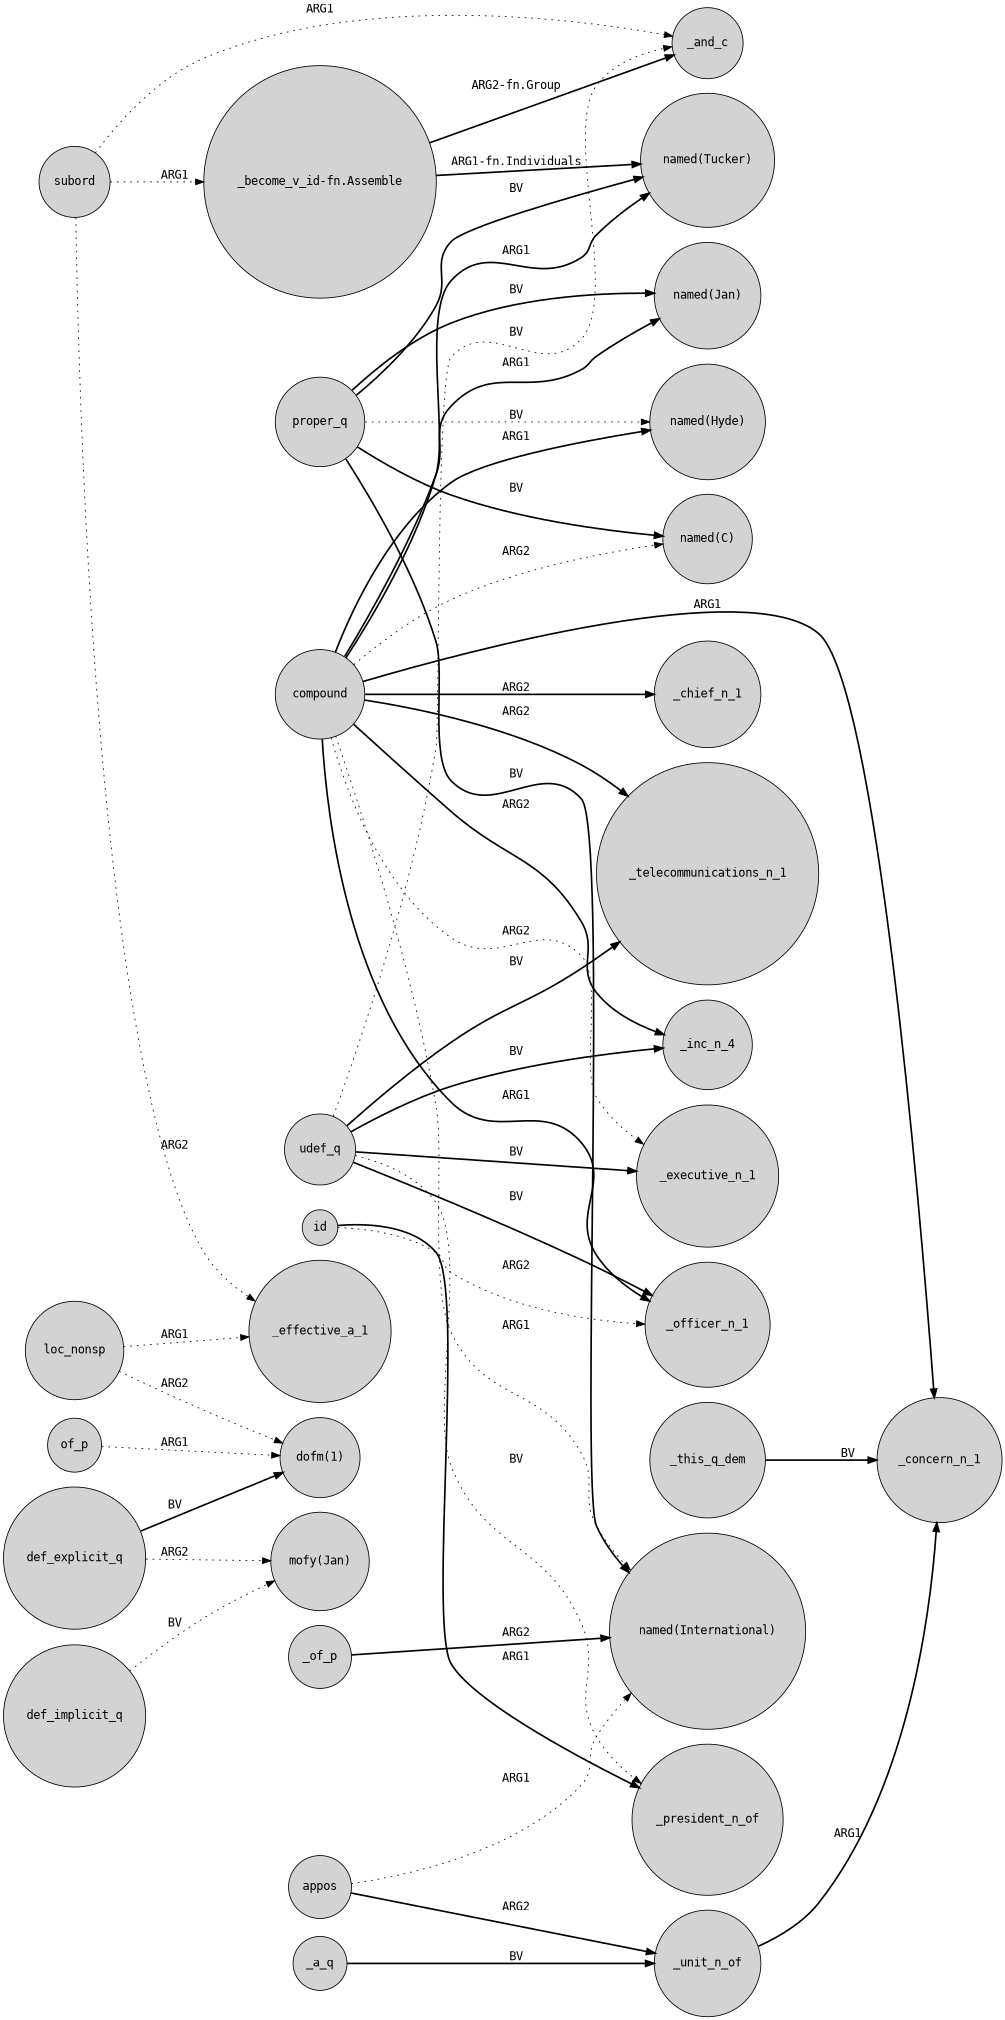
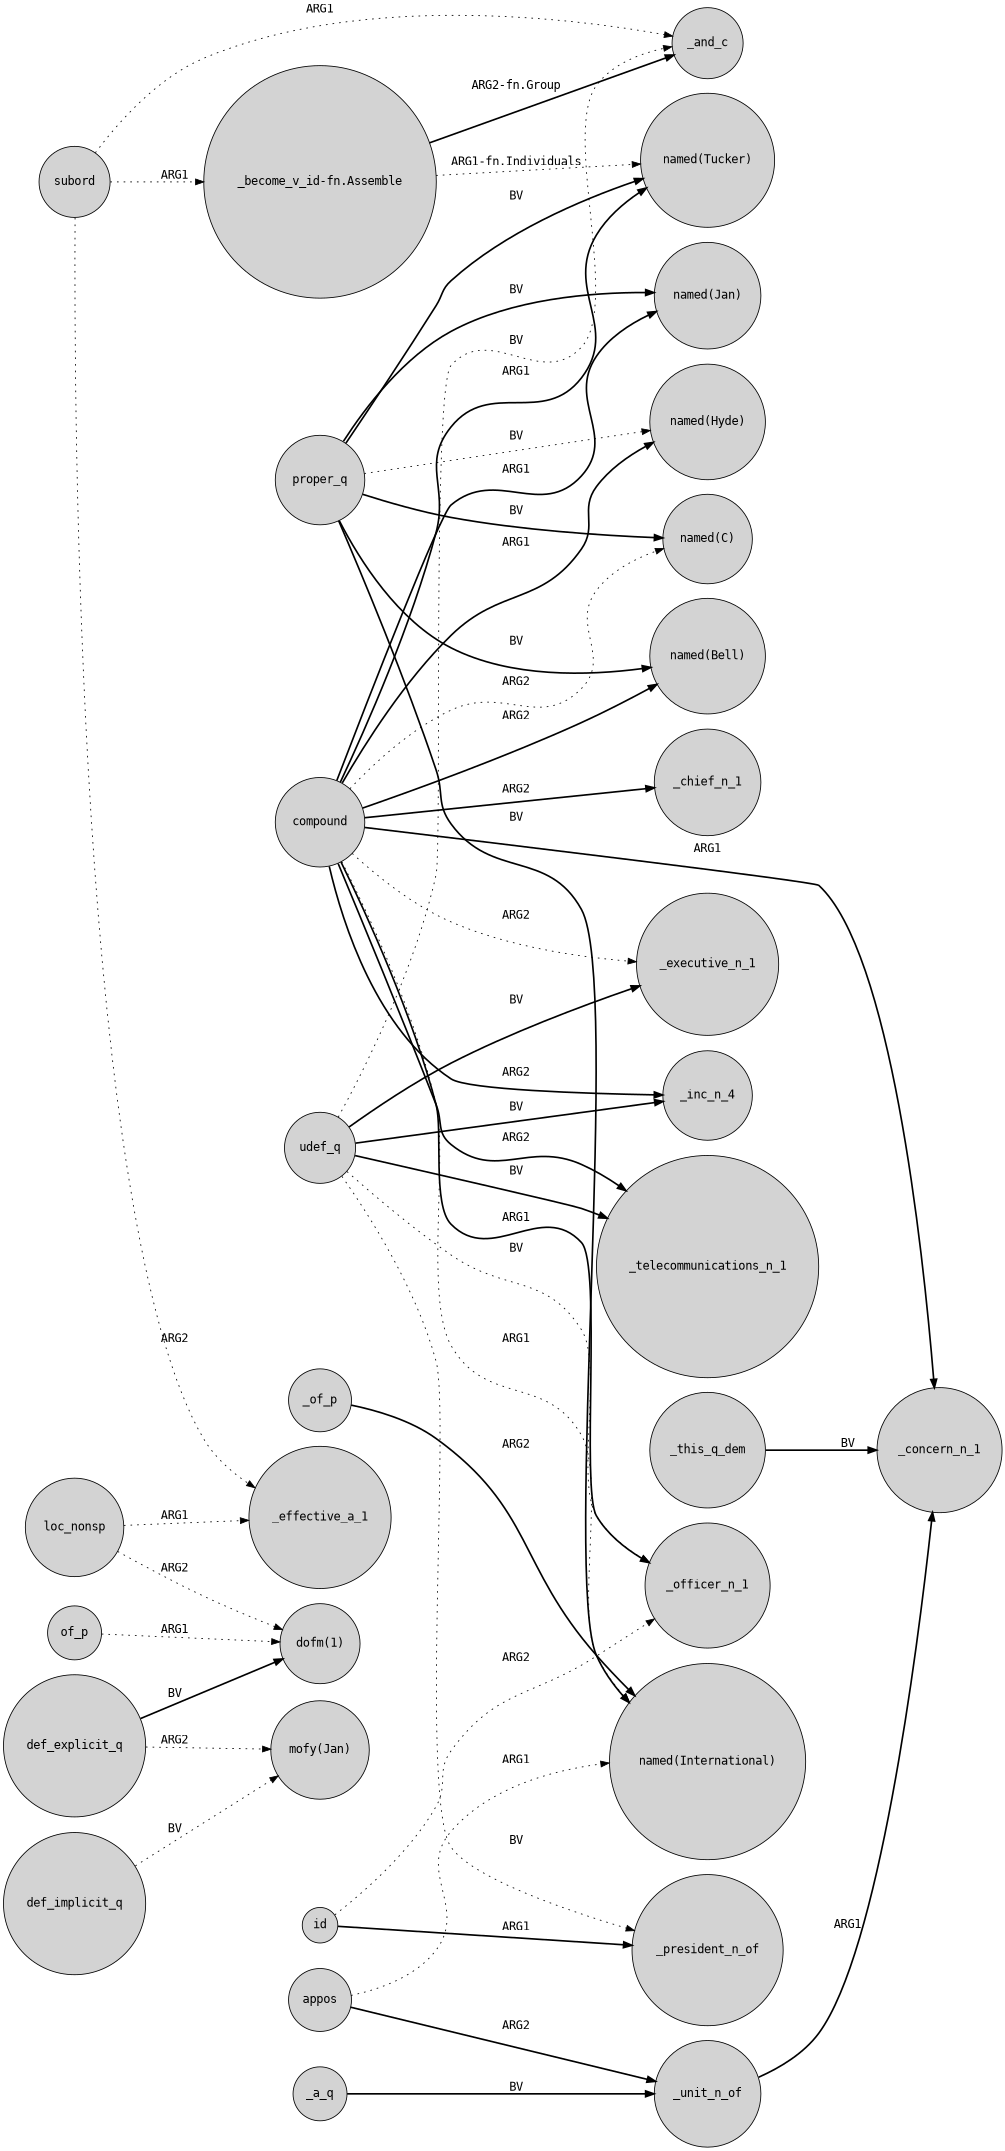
edge "_become_v_id-fn.Assemble" -> "named(Tucker)": style bold -> dotted
node "named(Bell)": added
edge "udef_q" -> "_officer_n_1": style bold -> dotted
